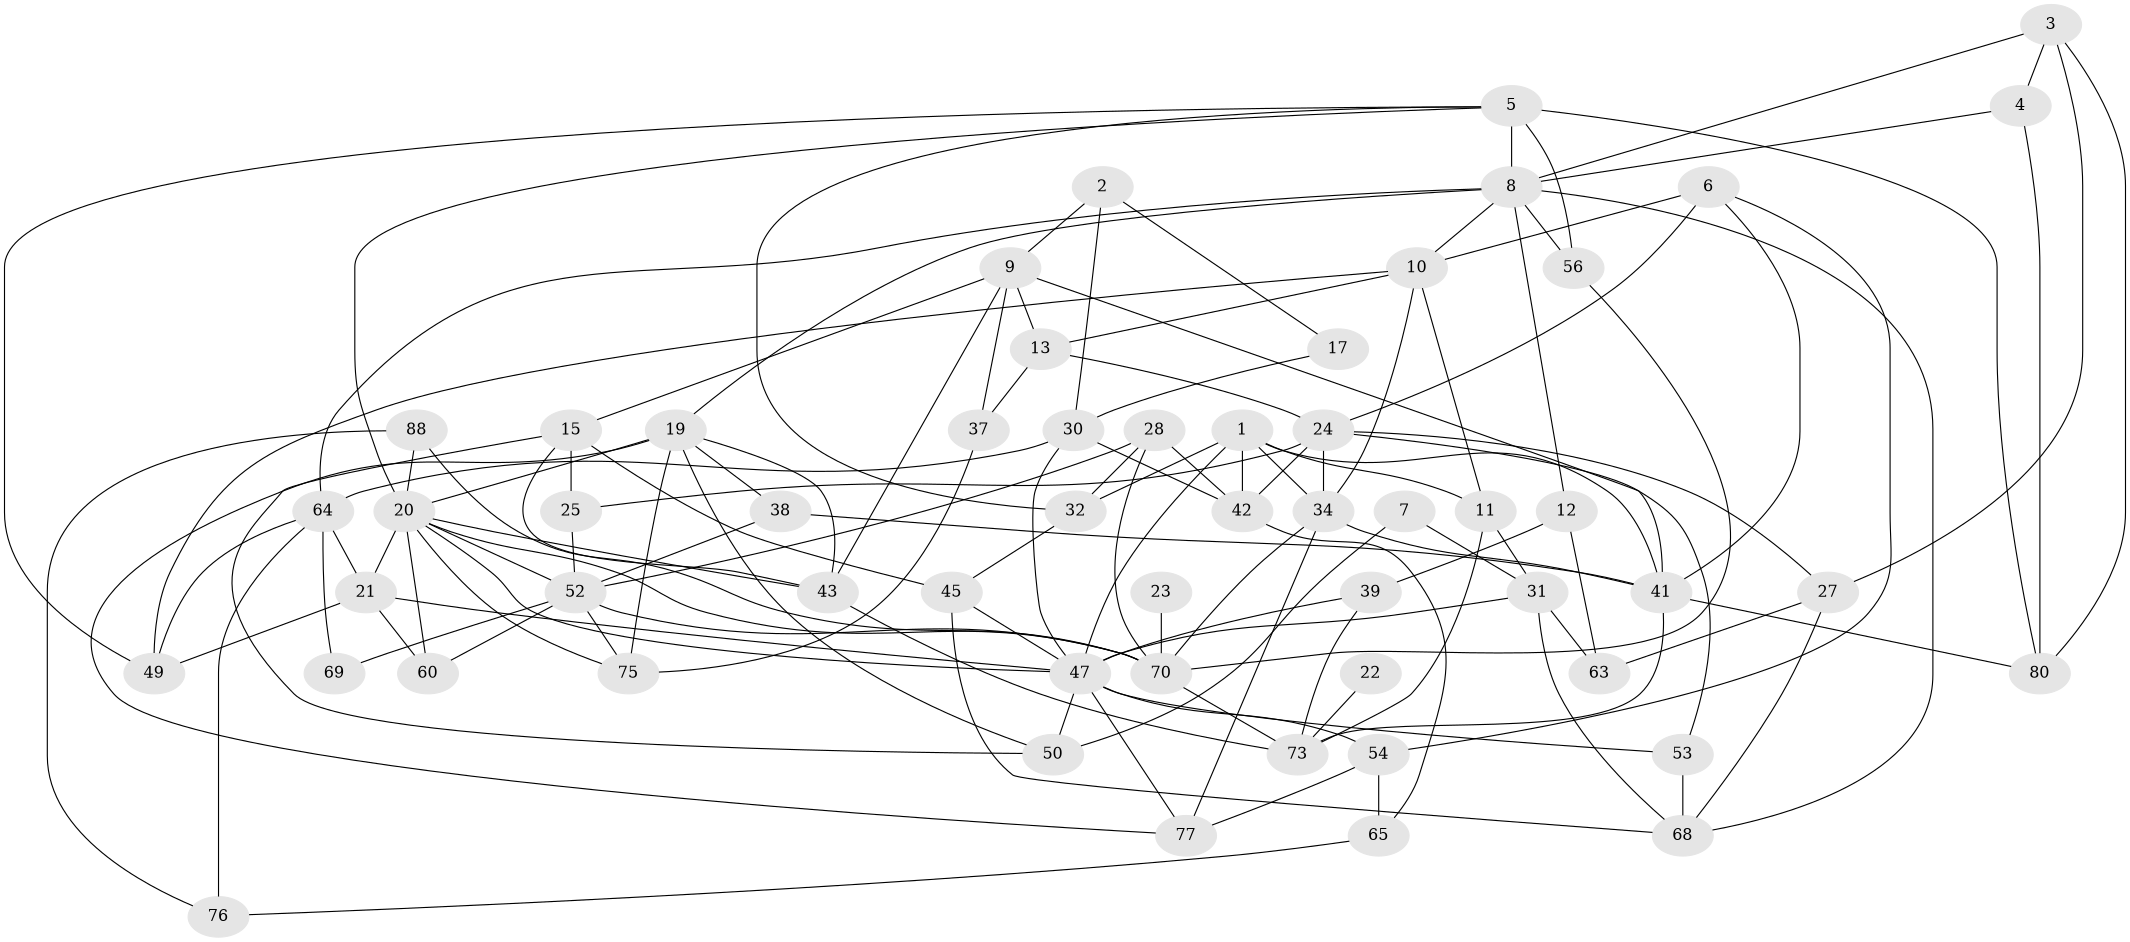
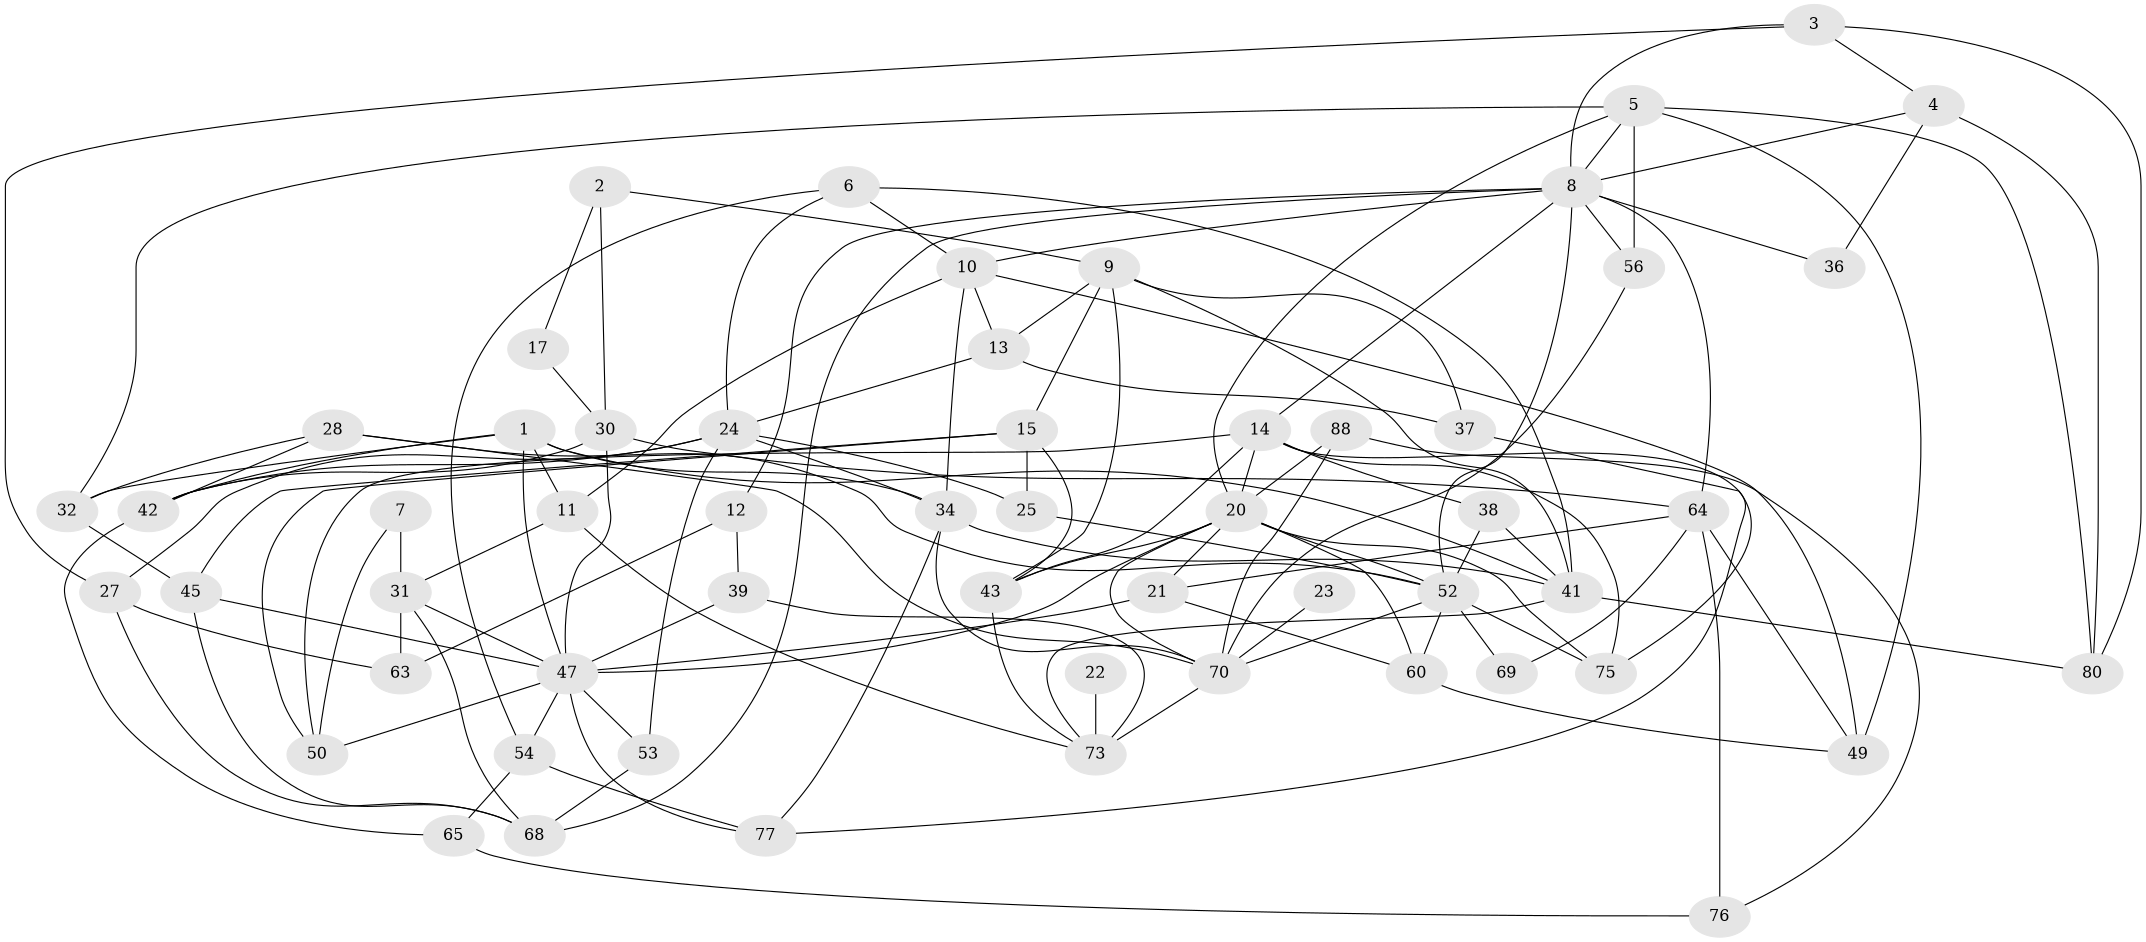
node "36": added
edge "8" -- "52": added
node "19": label "19" -> "14"
edge "21" -- "49": now "60" -- "49"
